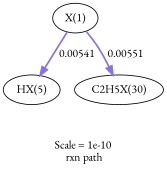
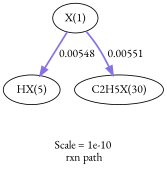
edge "X(1)" -> "HX(5)": label " 0.00541" -> " 0.00548"
